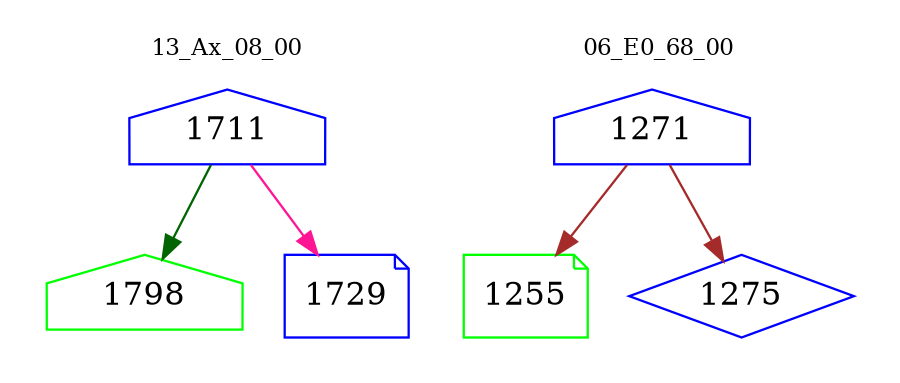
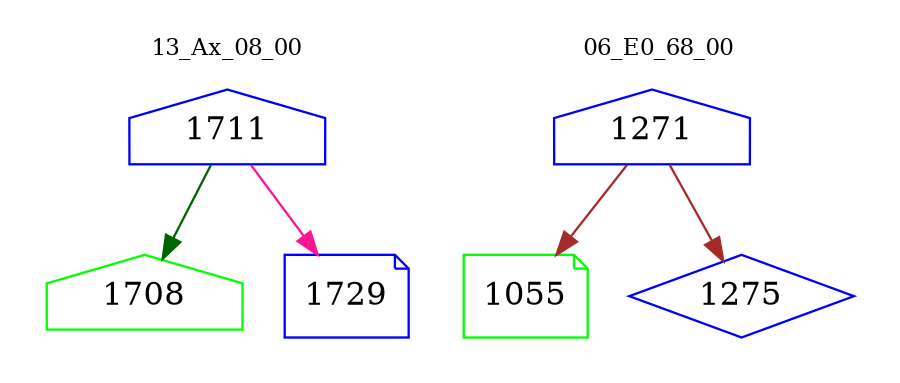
node "1798": label "1798" -> "1708"
node "1255": label "1255" -> "1055"
